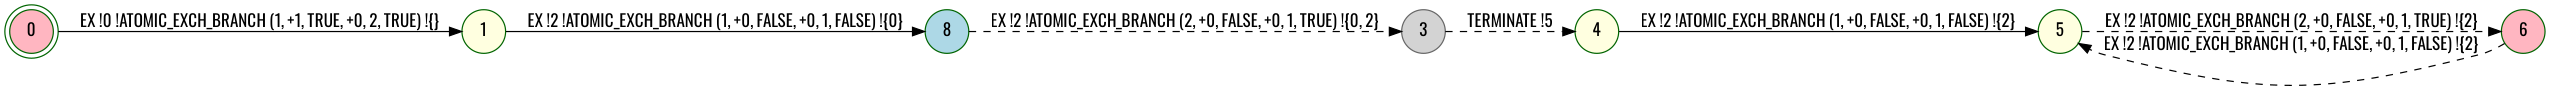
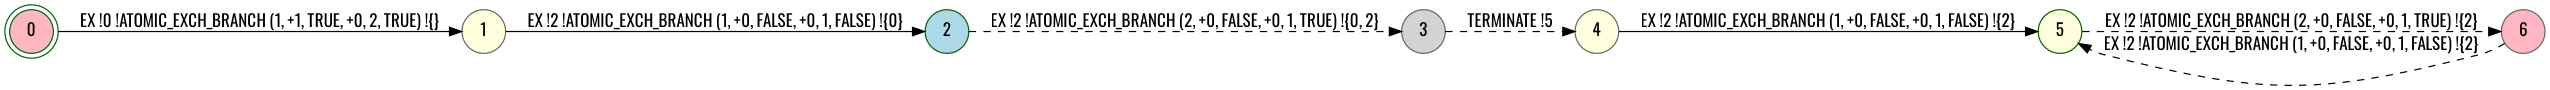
node "1": color darkgreen -> gray40
node "8": label "8" -> "2"
node "4": color darkgreen -> gray40
node "6": color darkgreen -> gray40
